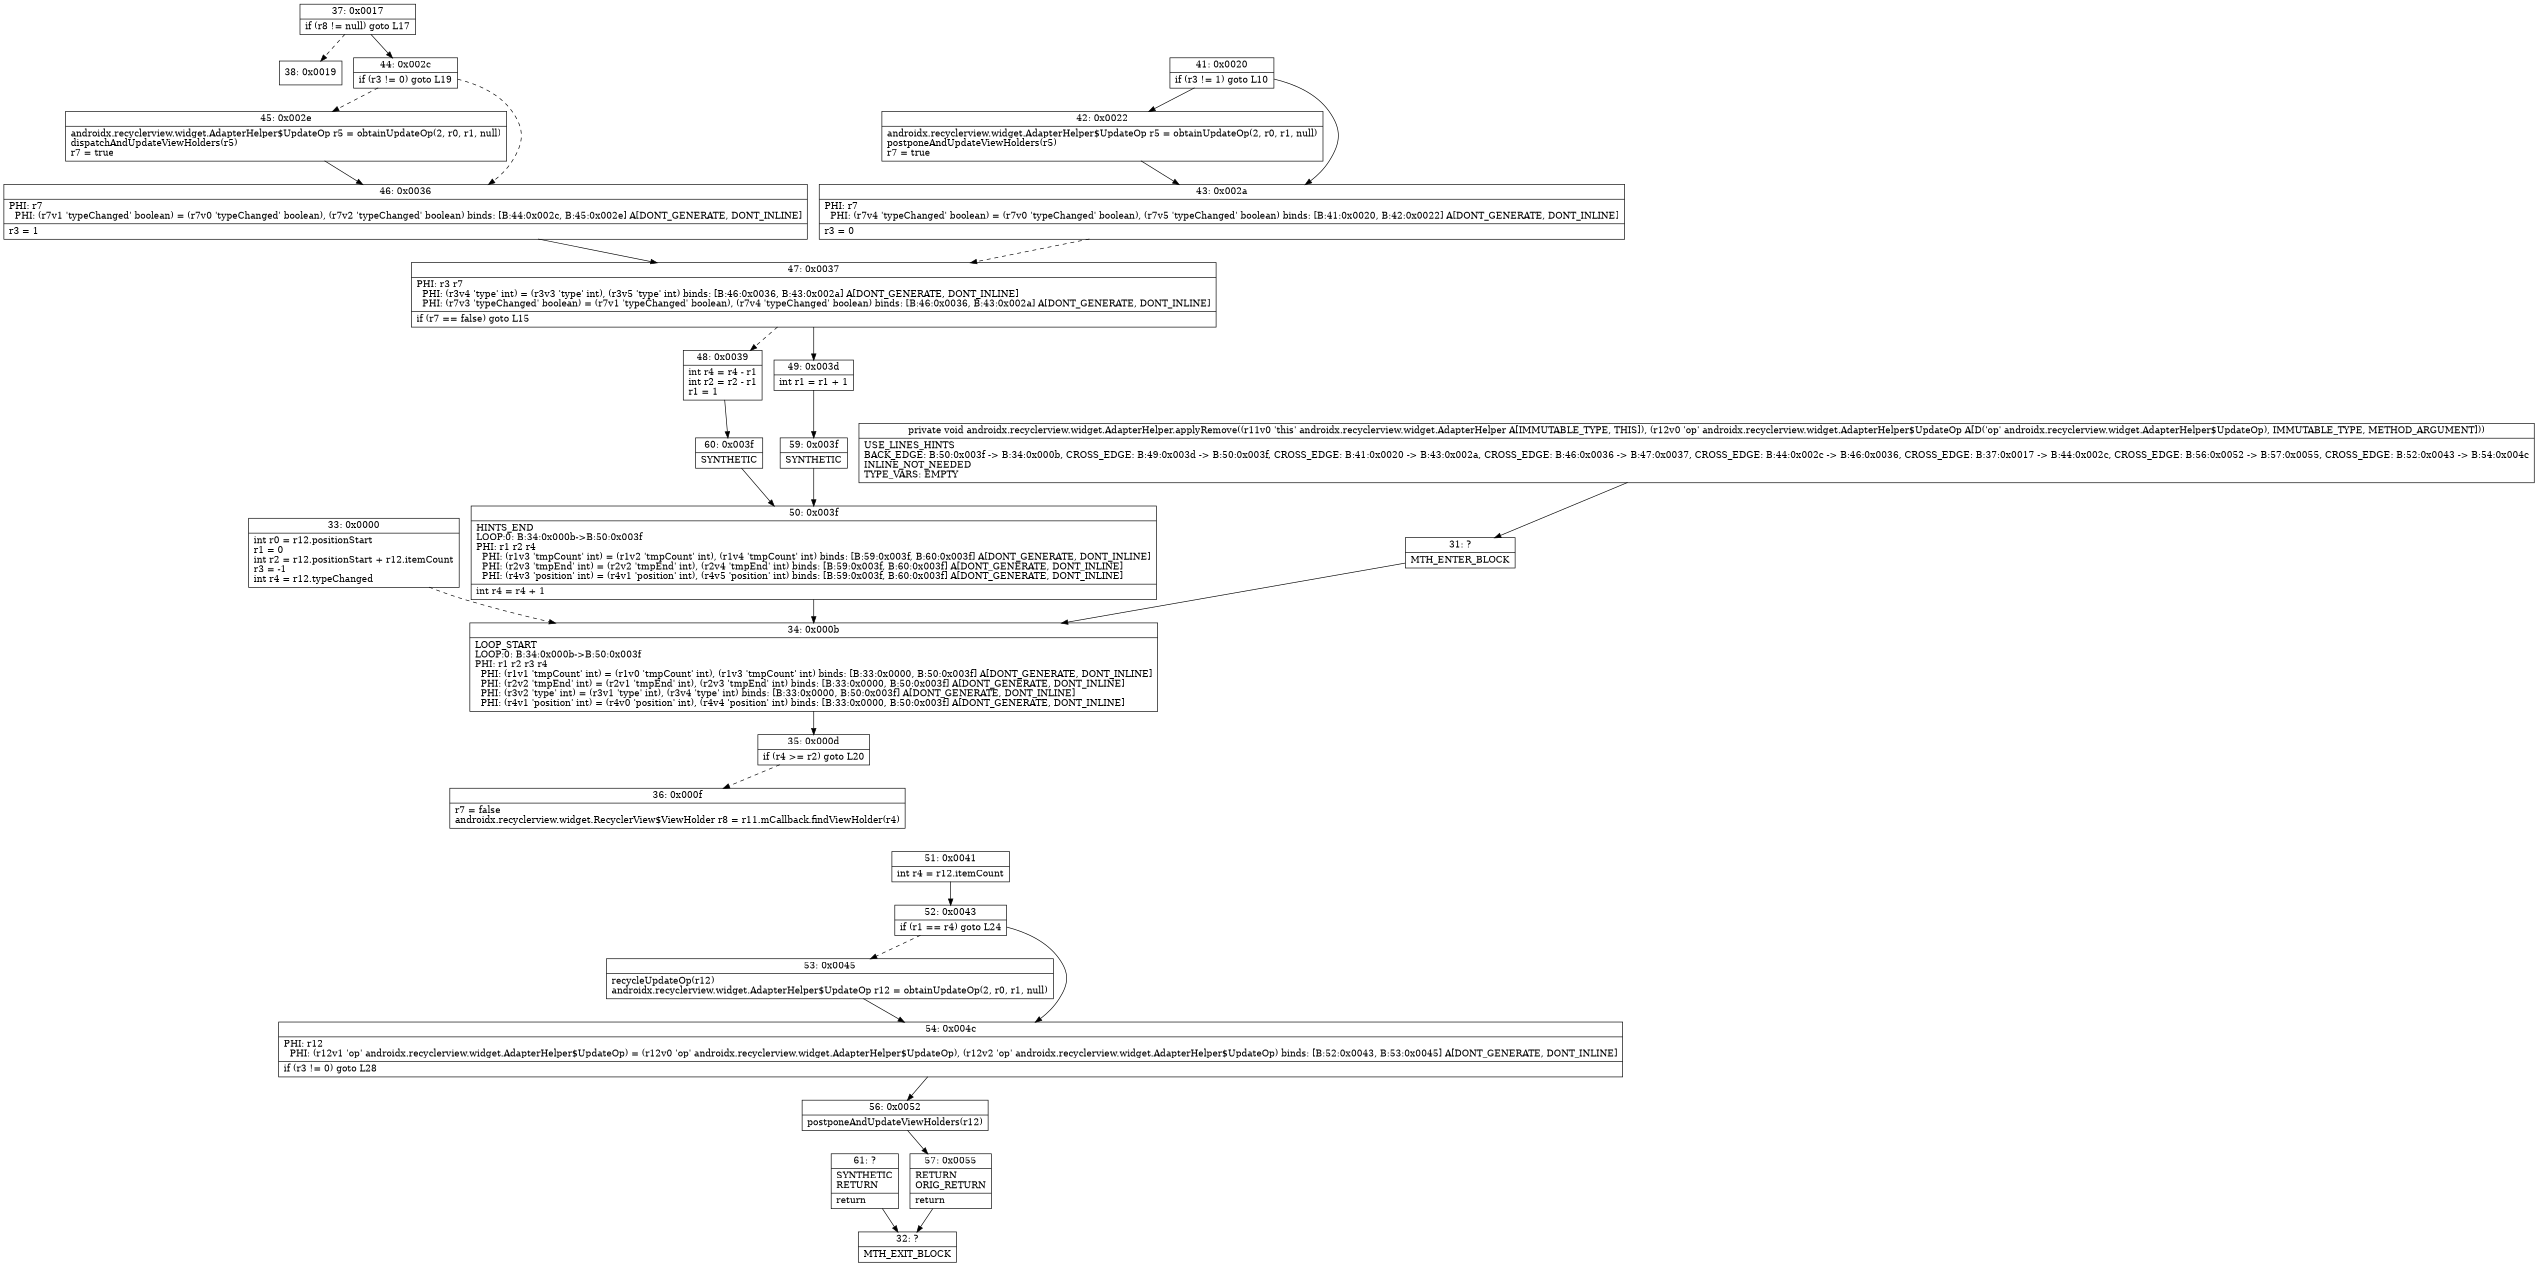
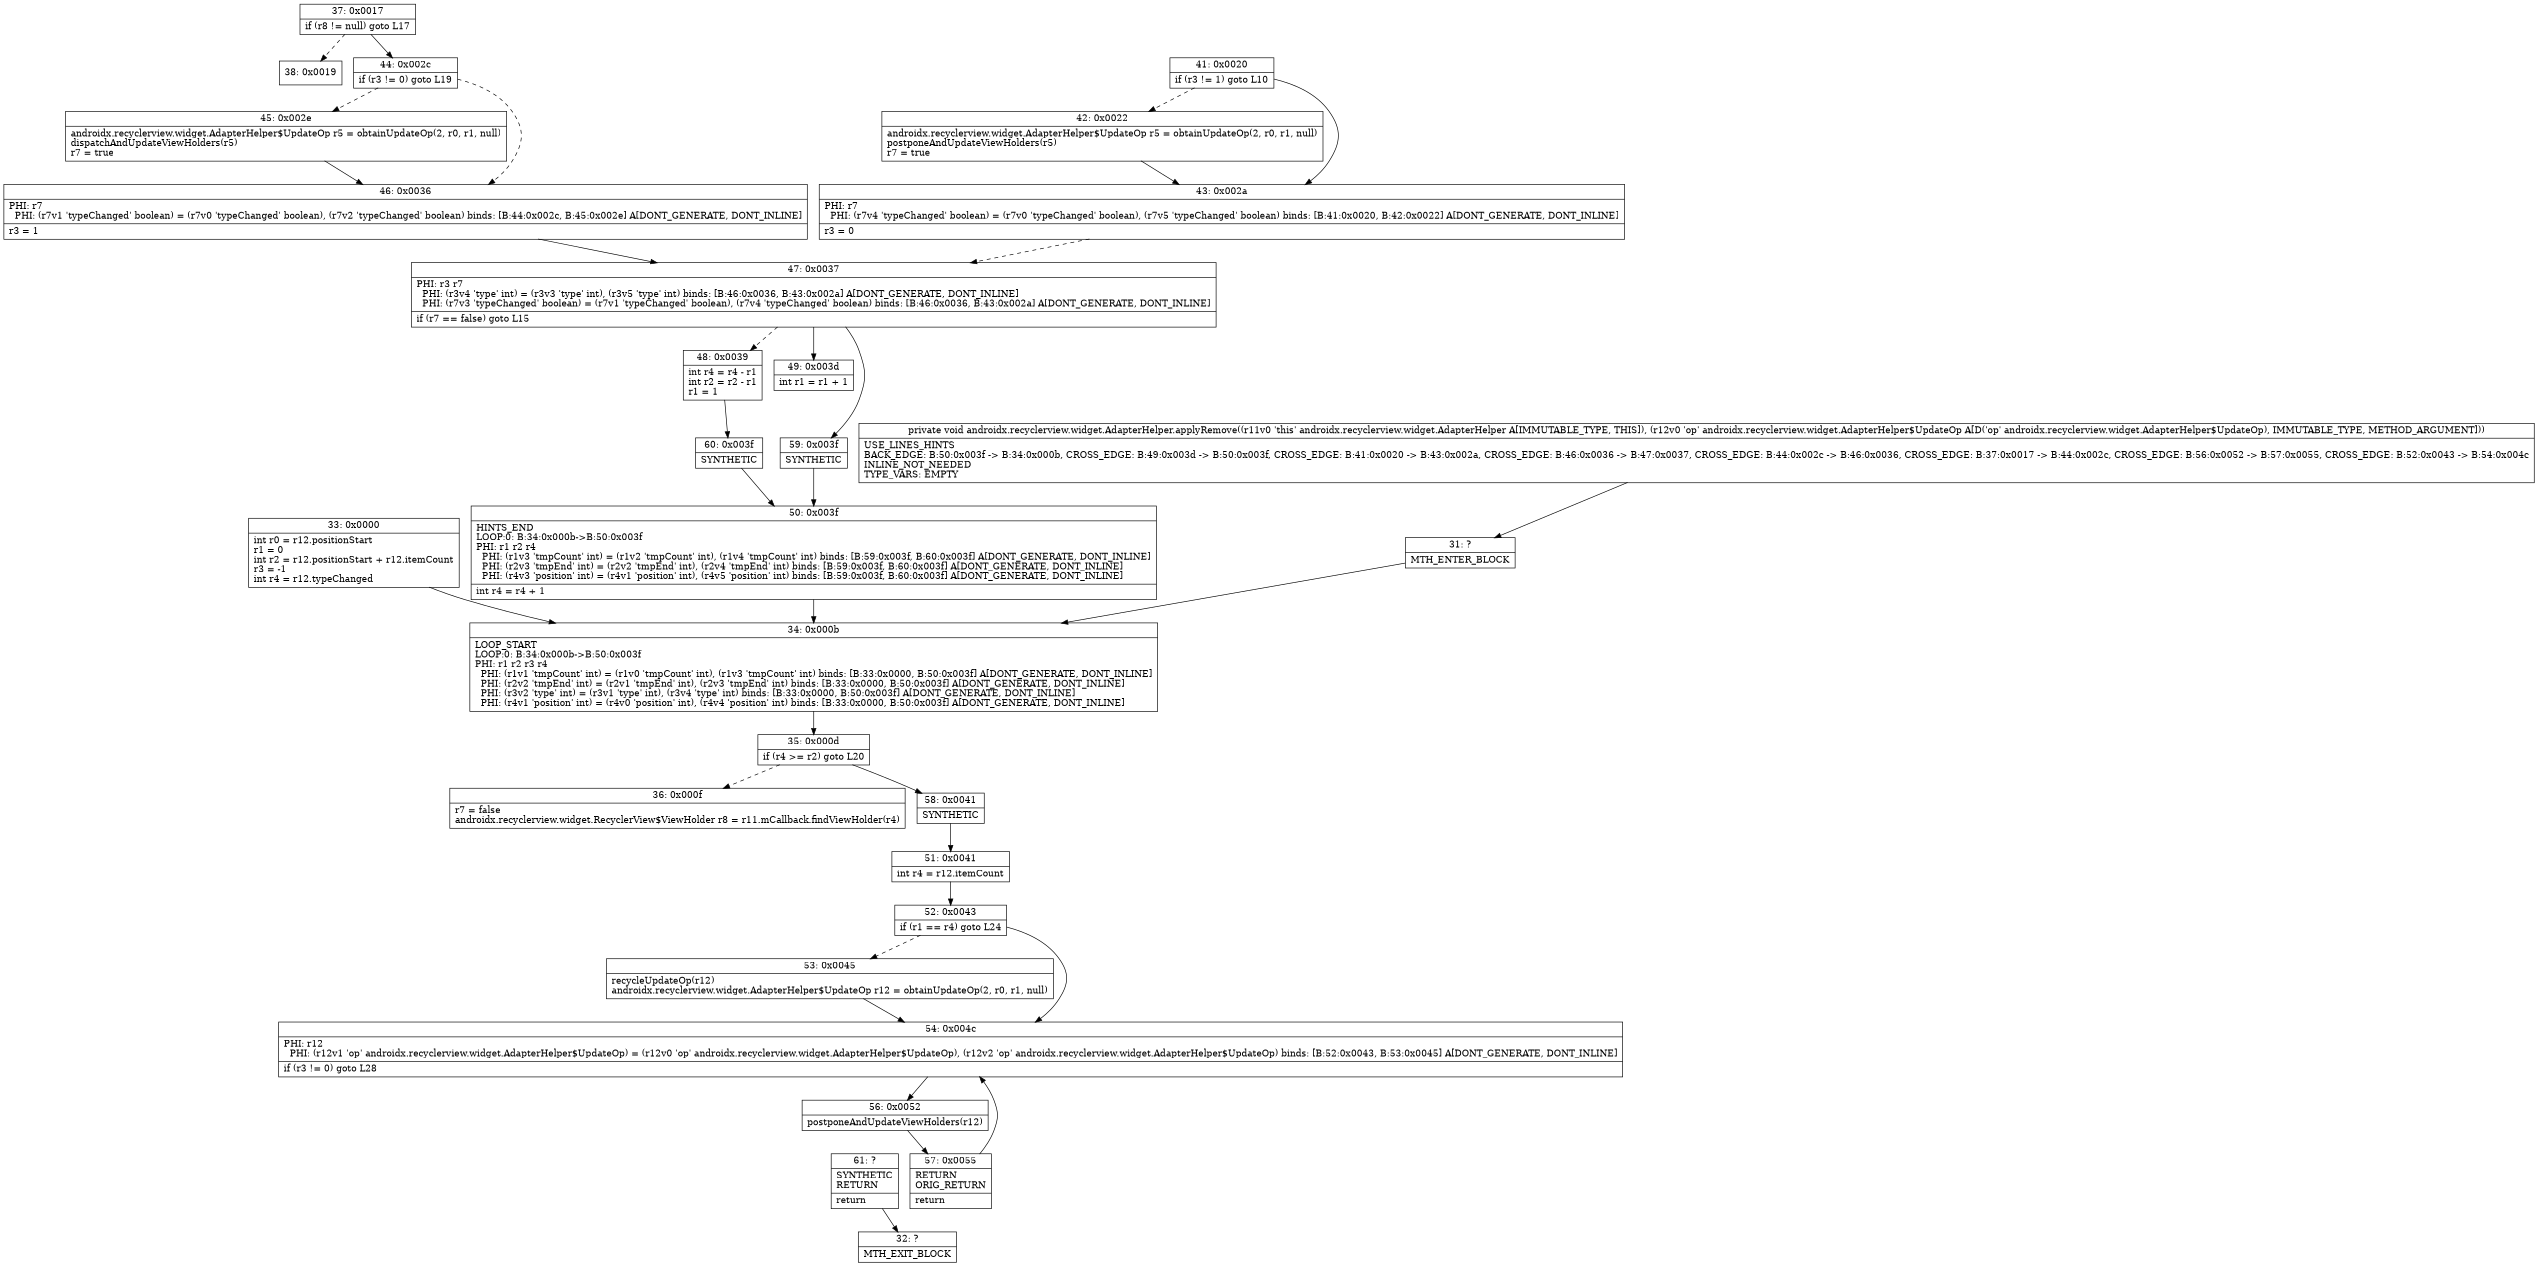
edge "41: 0x0020" -> "42: 0x0022": style solid -> dashed
edge "49: 0x003d" -> "59: 0x003f": now "47: 0x0037" -> "59: 0x003f"
edge "33: 0x0000" -> "34: 0x000b": style dashed -> solid
node "58: 0x0041": added
edge "57: 0x0055" -> "32: ?": now "57: 0x0055" -> "54: 0x004c"
